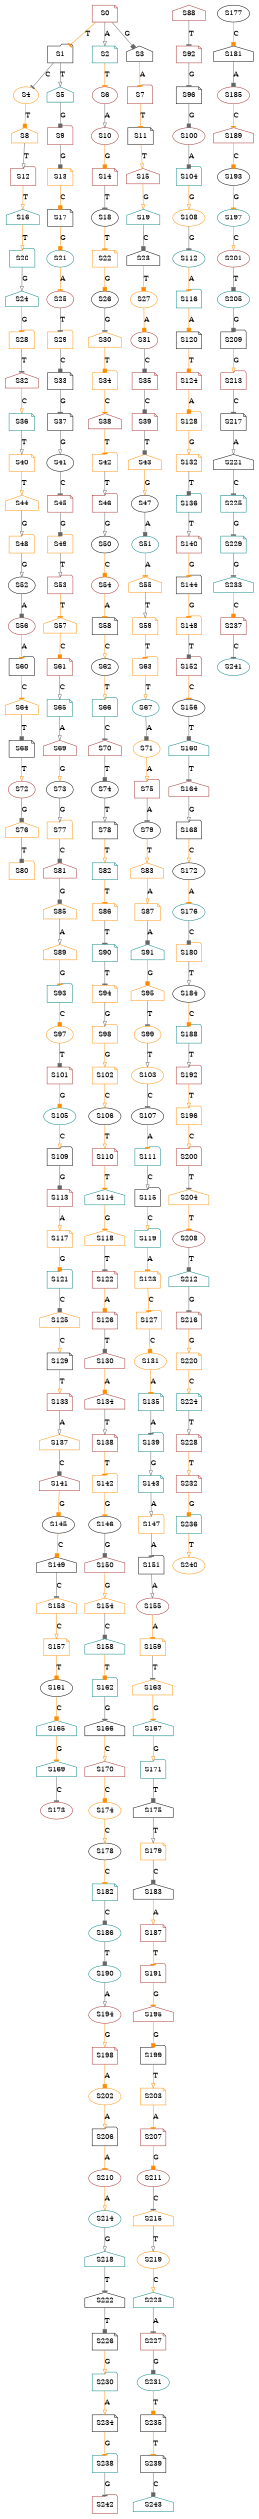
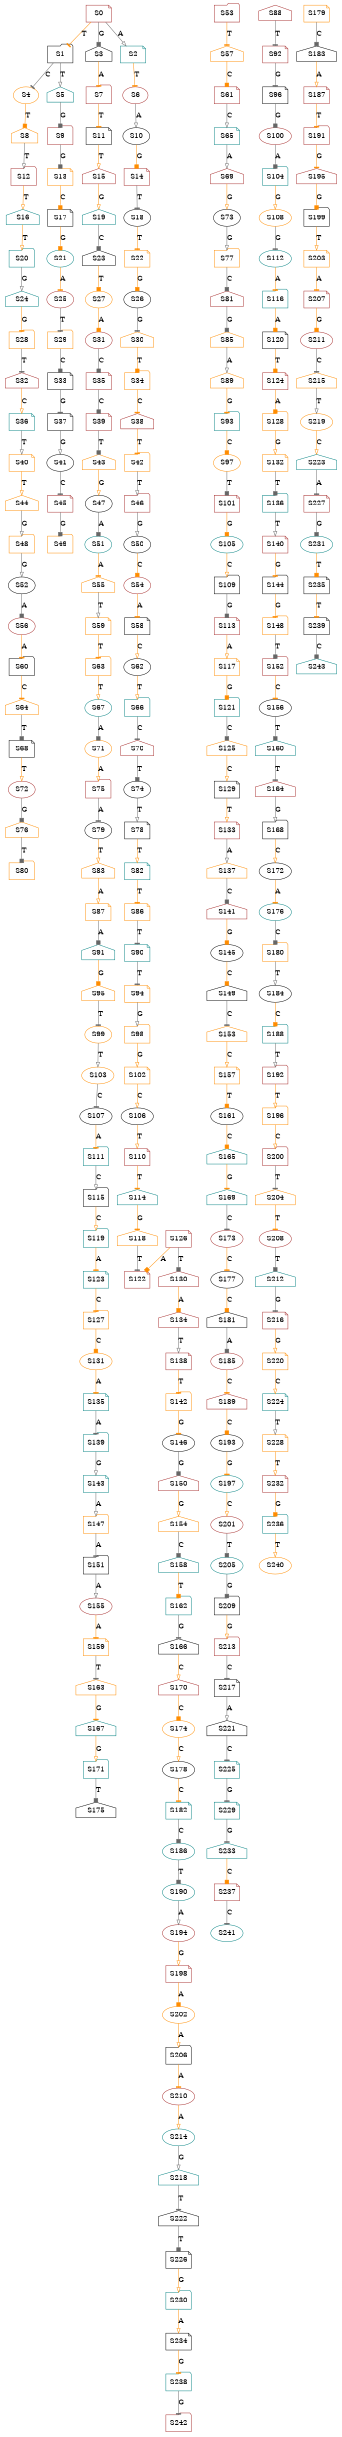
node "S10": color brown -> black
edge "S49" -> "S53": removed, label "T"
edge "S173" -> "S177": added, label "C"
node "S123": color darkorange -> teal
edge "S122" -> "S126": reversed
node "S228": color brown -> darkorange
edge "S175" -> "S179": removed, label "T"
